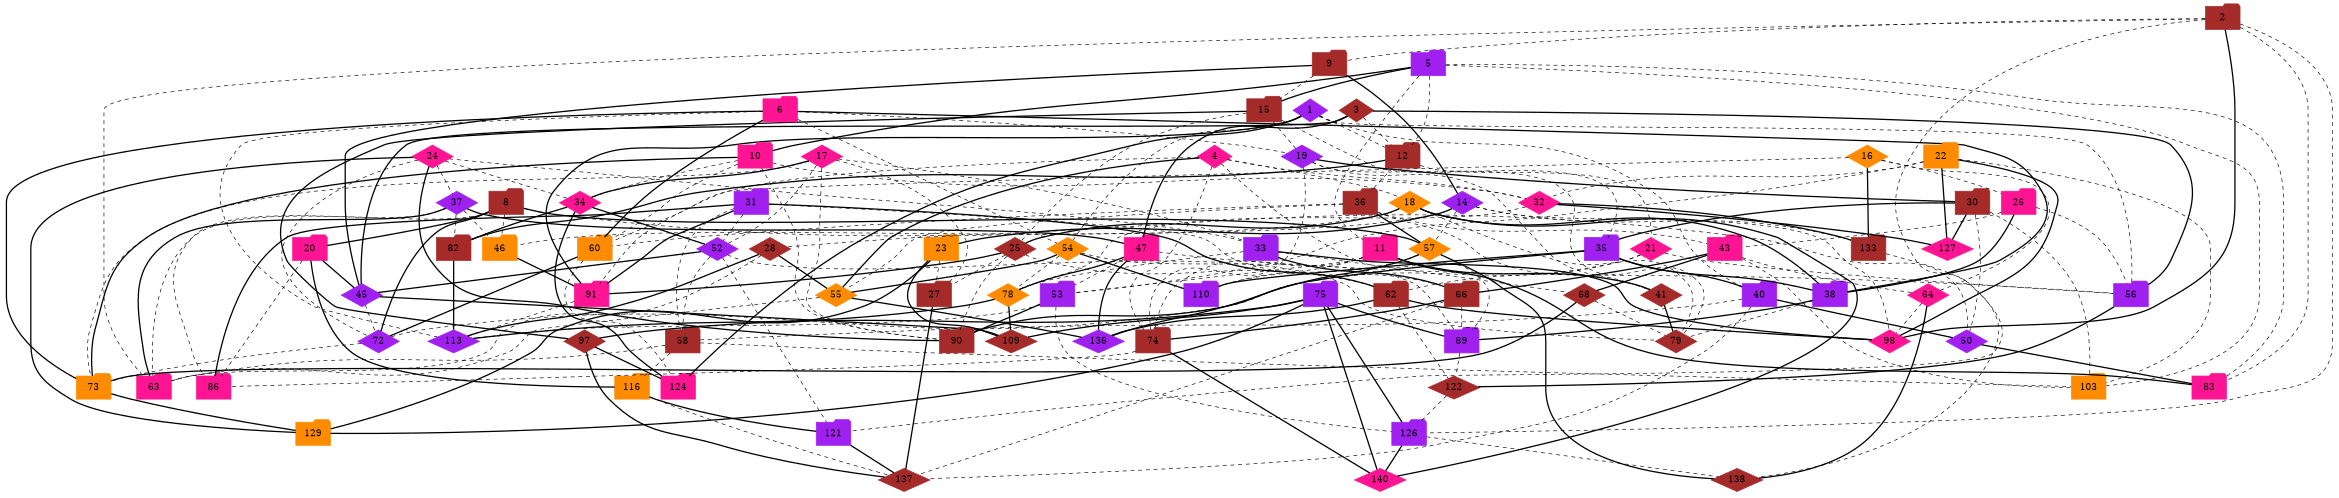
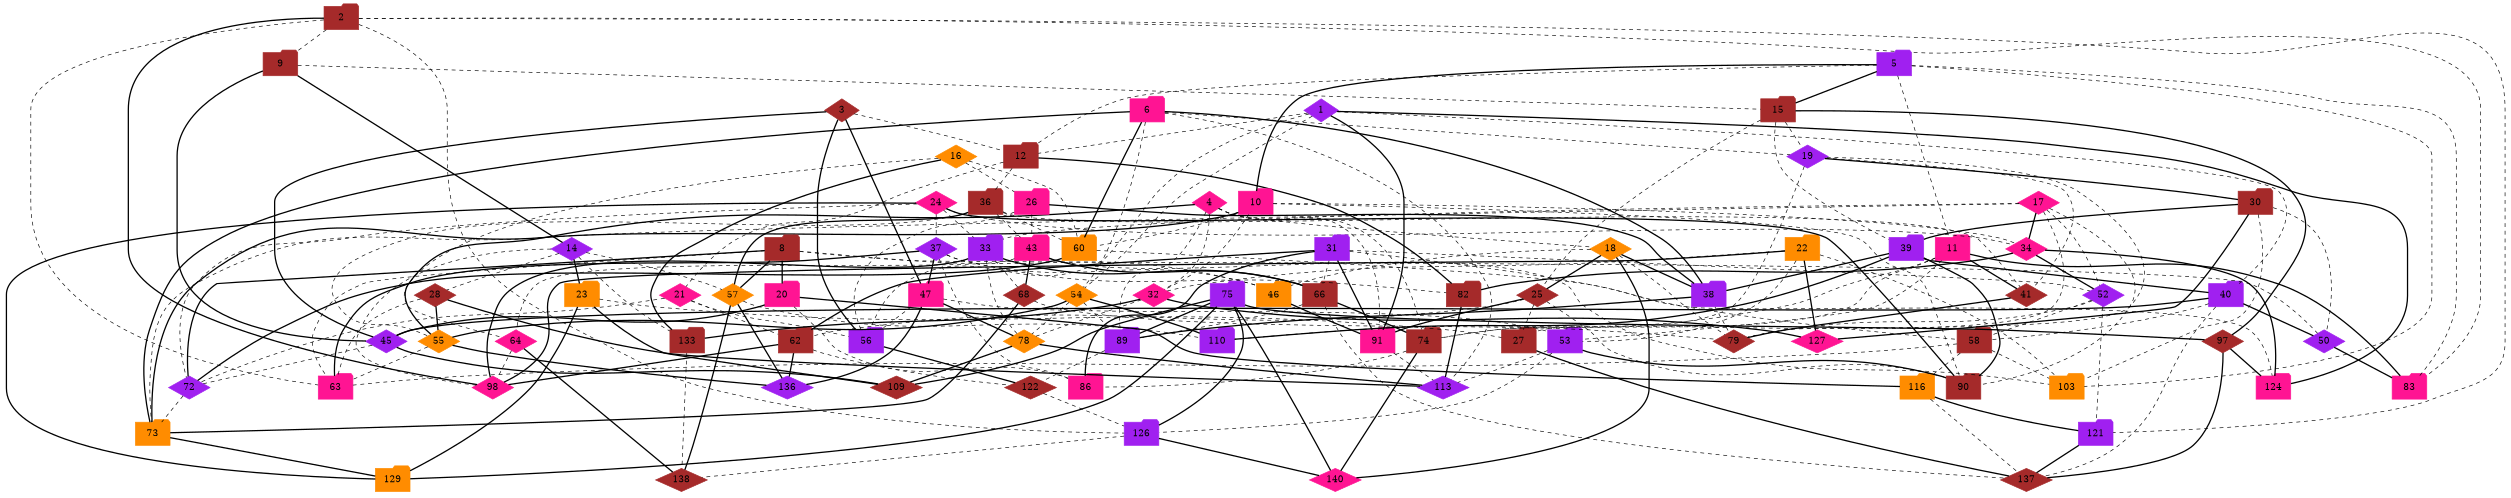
node "35": label "35" -> "39"
edge "52" -- "45": now "40" -- "45"
